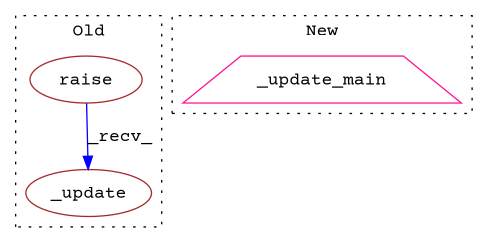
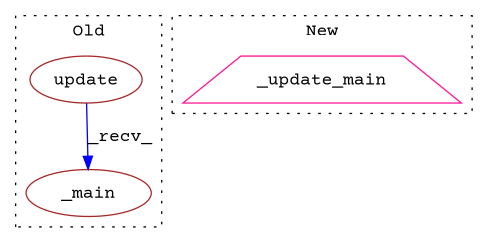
node "raise": label "raise" -> "update"
node "_update": label "_update" -> "_main"
